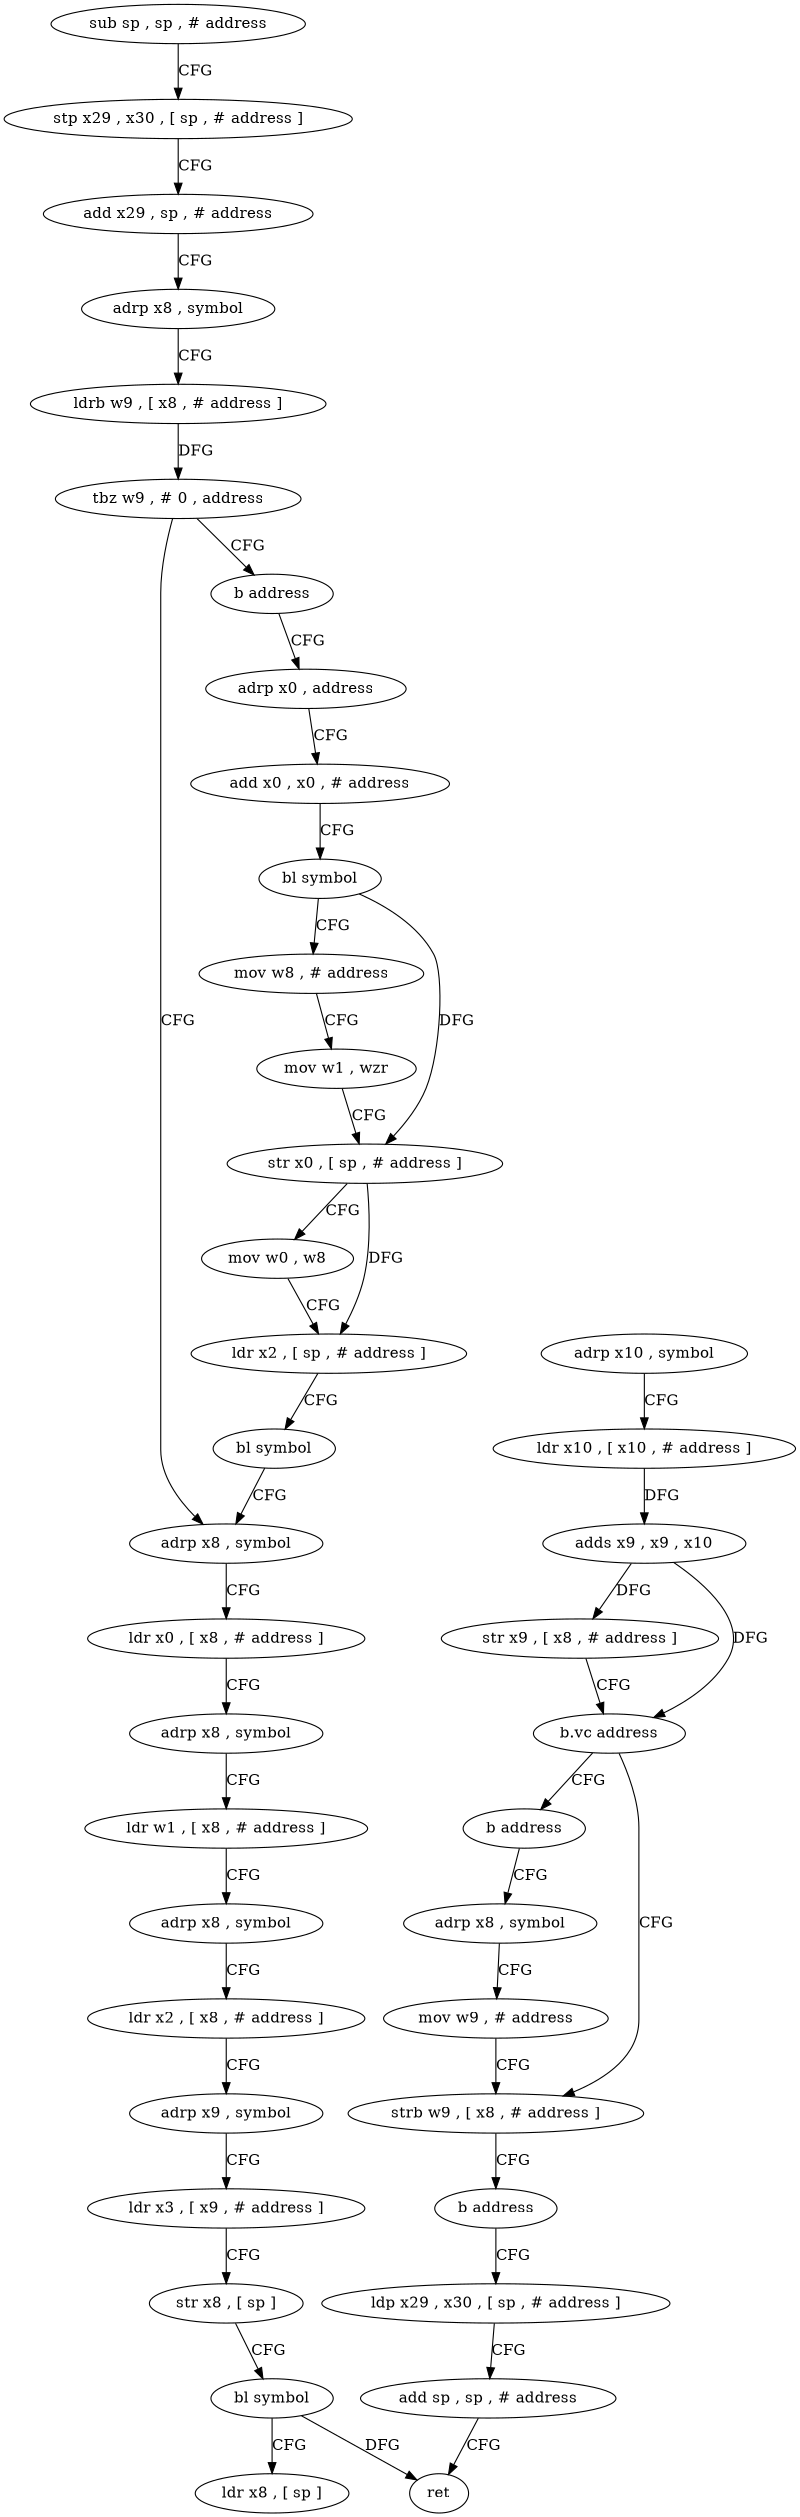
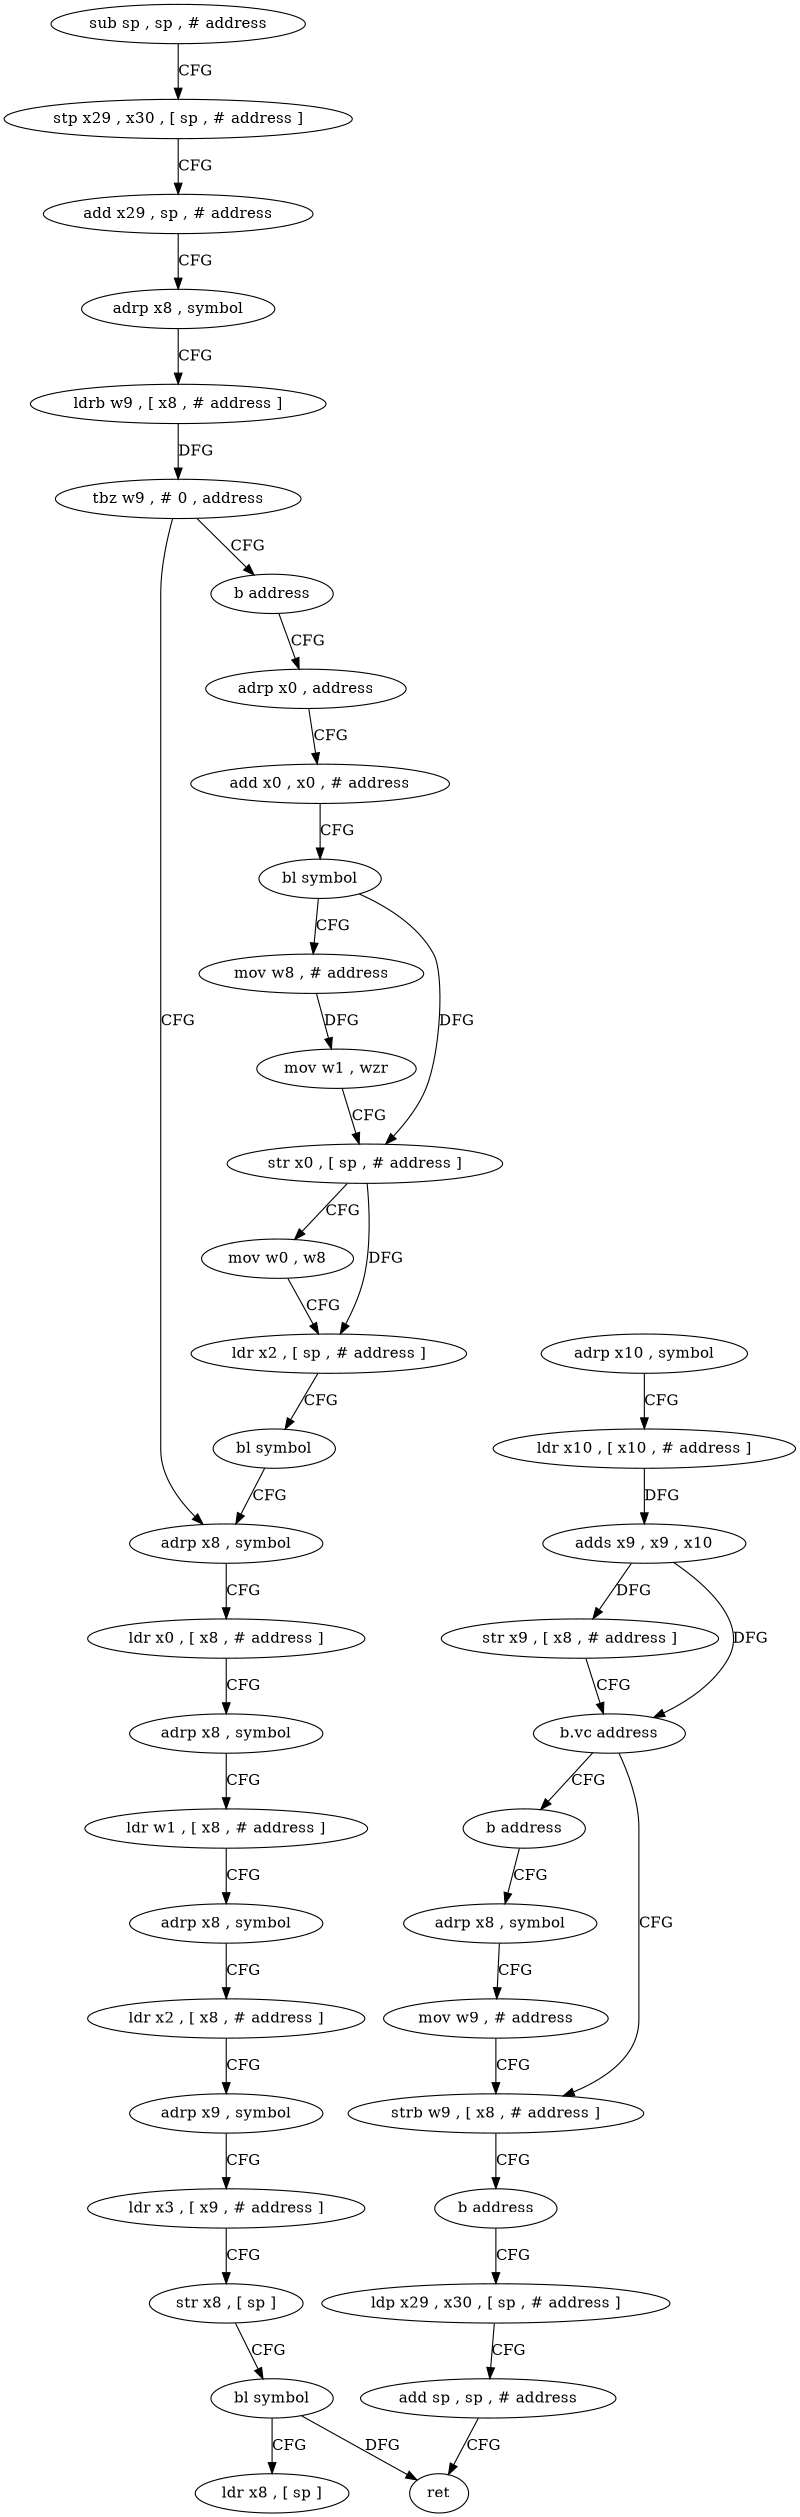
edge "mov w8 , # address" -> "mov w1 , wzr": label "CFG" -> "DFG"
